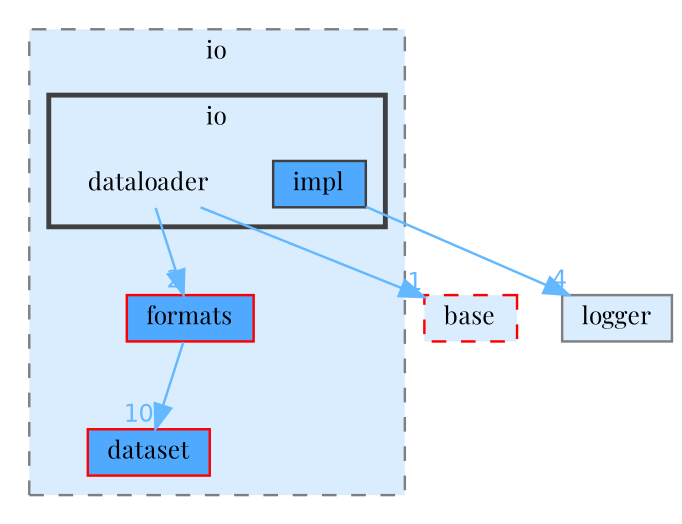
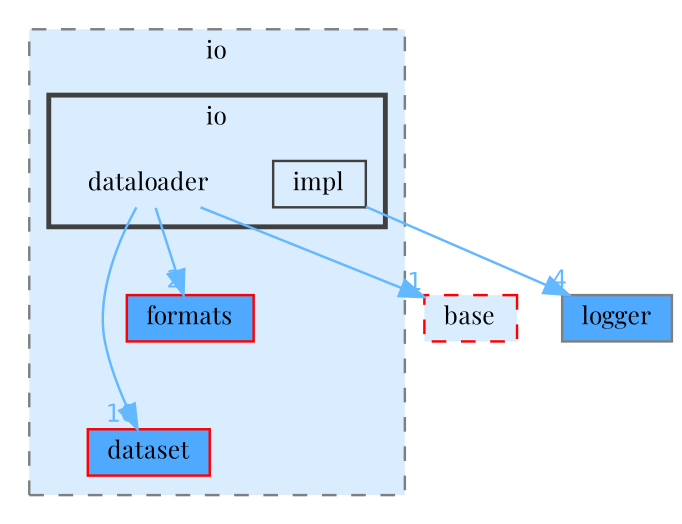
node "impl": fillcolor #4ea9ff -> #daedff
node "logger": fillcolor #daedff -> #4ea9ff
edge "formats" -> "dataset": now "dataloader" -> "dataset"
